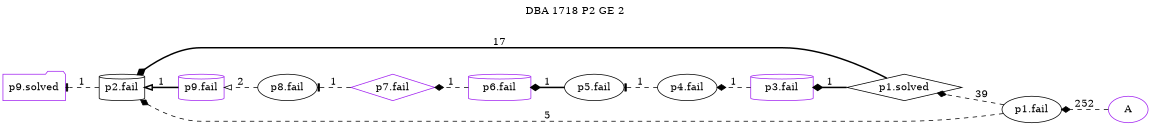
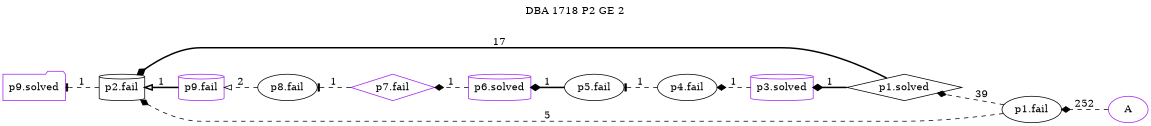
node "p6.fail": label "p6.fail" -> "p6.solved"
node "p3.fail": label "p3.fail" -> "p3.solved"
